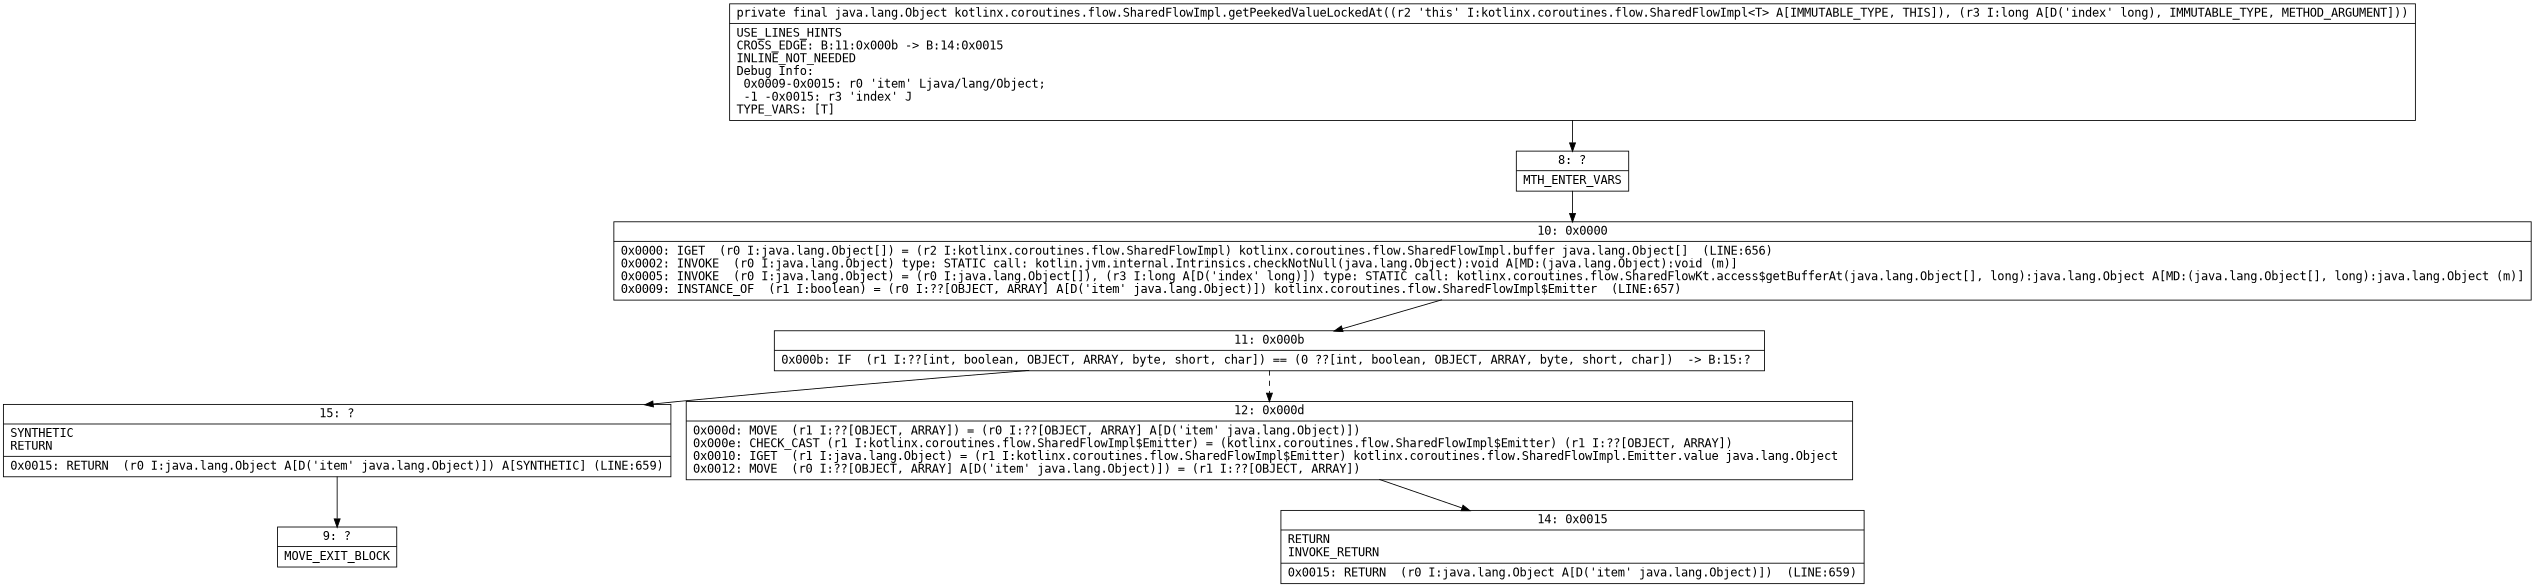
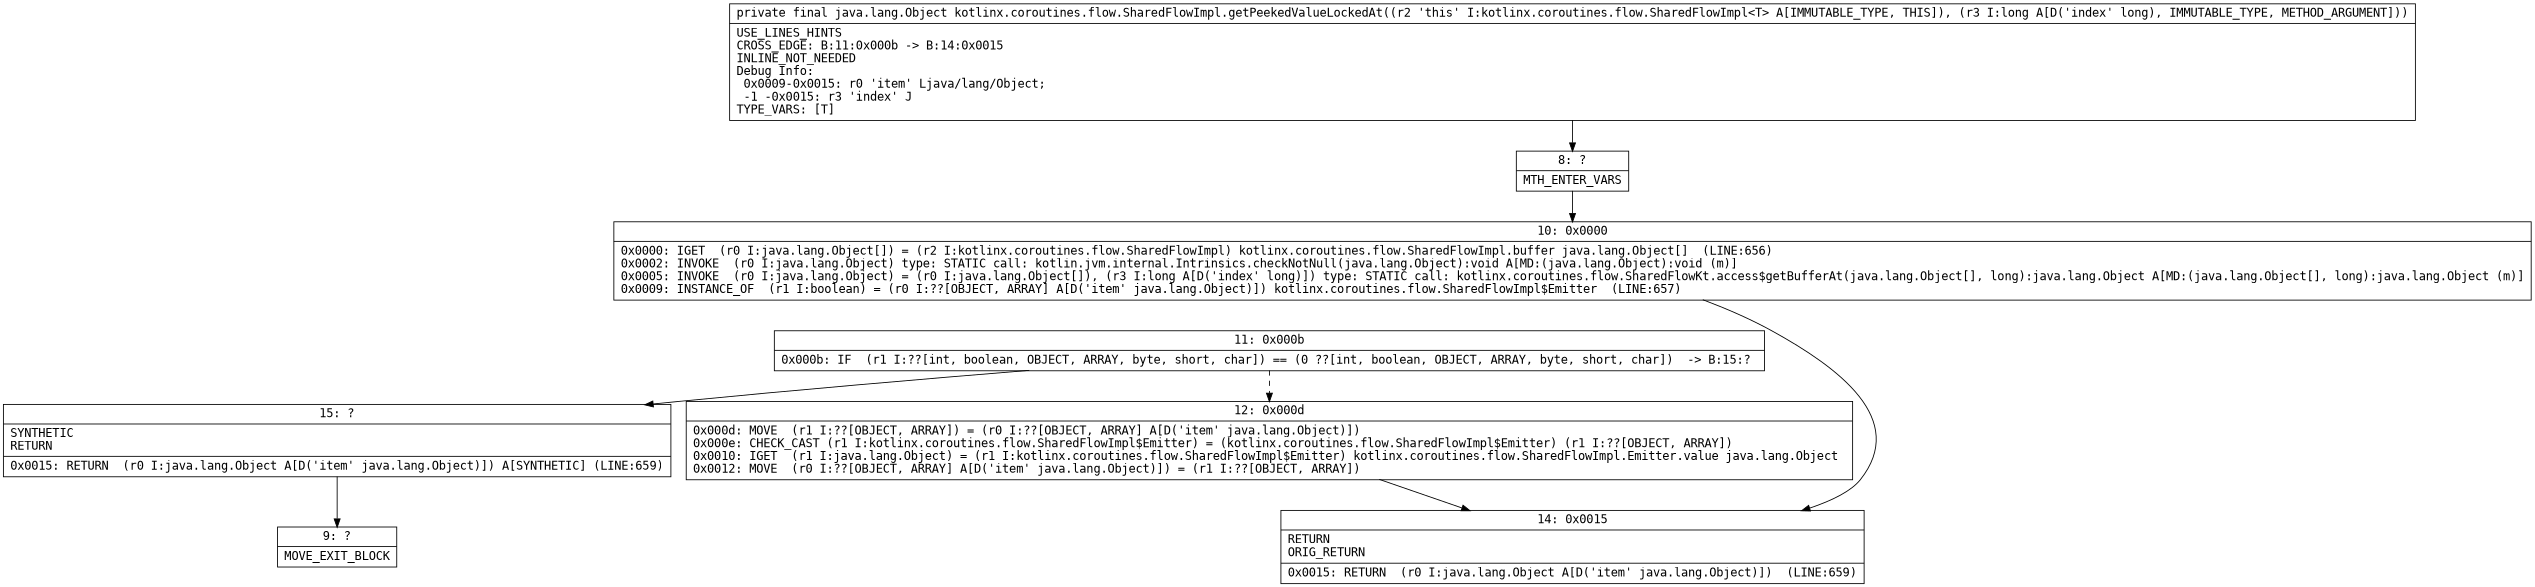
edge "10: 0x0000" -> "11: 0x000b": now "10: 0x0000" -> "14: 0x0015"
node "14: 0x0015": text "INVOKE_RETURN" -> "ORIG_RETURN"
